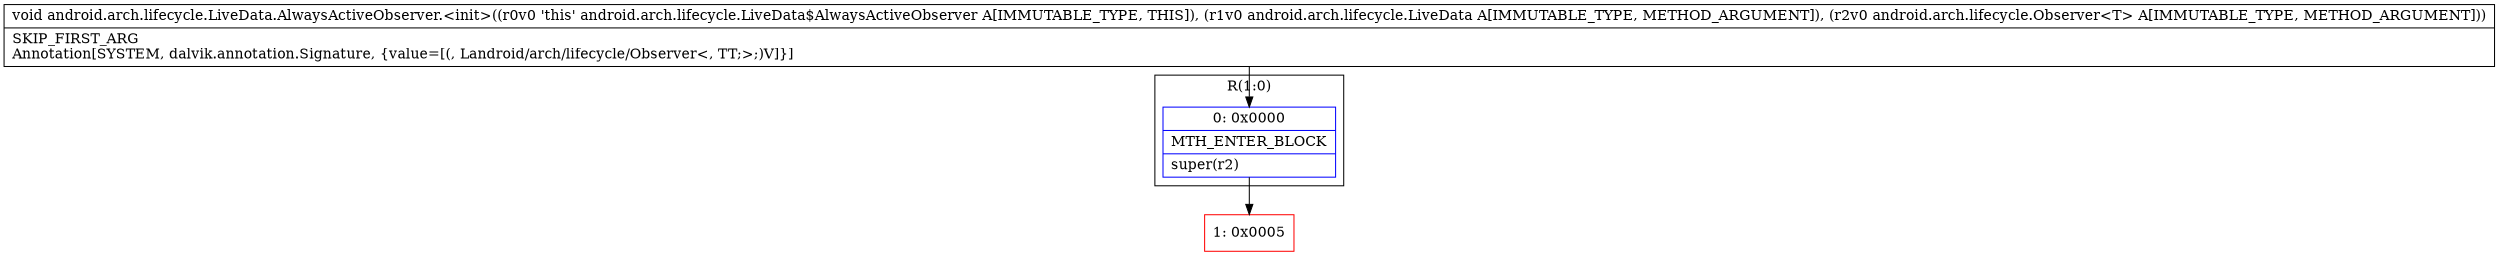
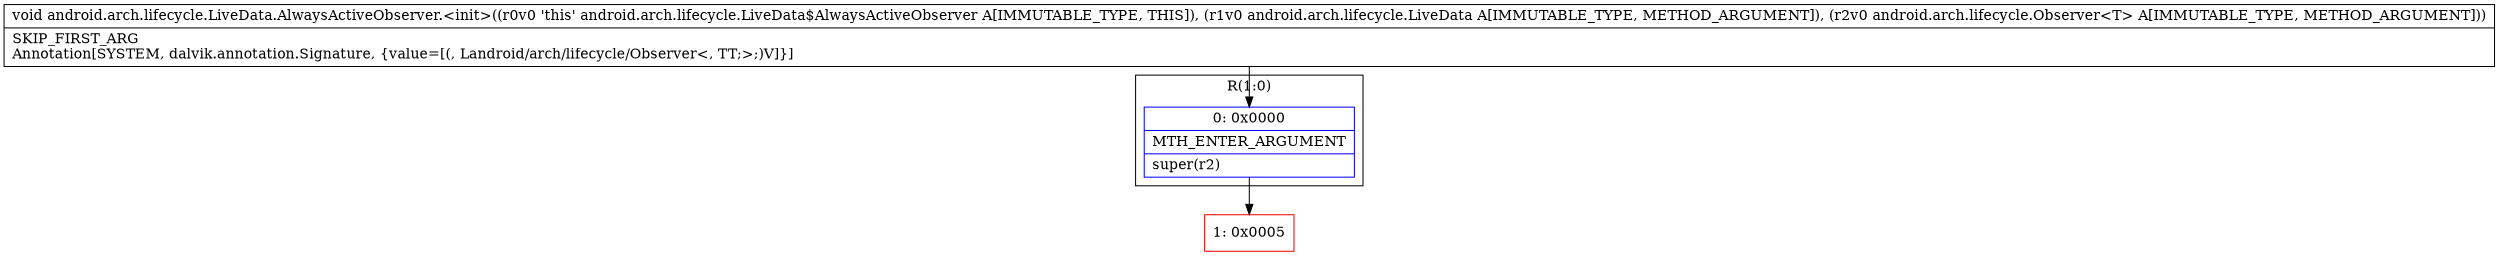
node "0: 0x0000": text "MTH_ENTER_BLOCK" -> "MTH_ENTER_ARGUMENT"
